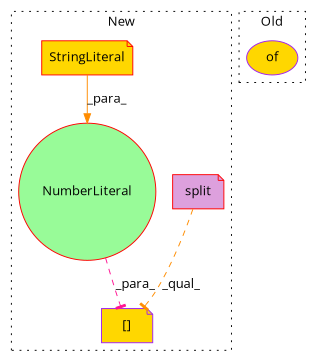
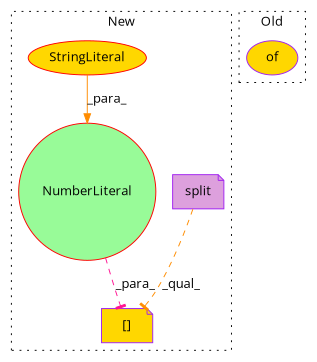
node "StringLiteral": shape note -> ellipse
node "split": color red -> purple
